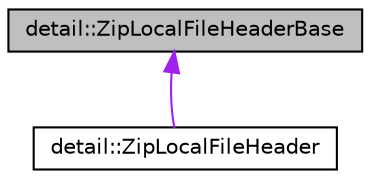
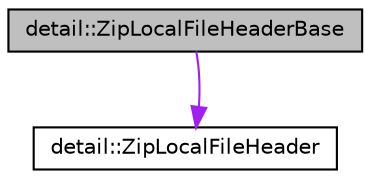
edge "detail::ZipLocalFileHeader" -> "detail::ZipLocalFileHeaderBase": reversed
